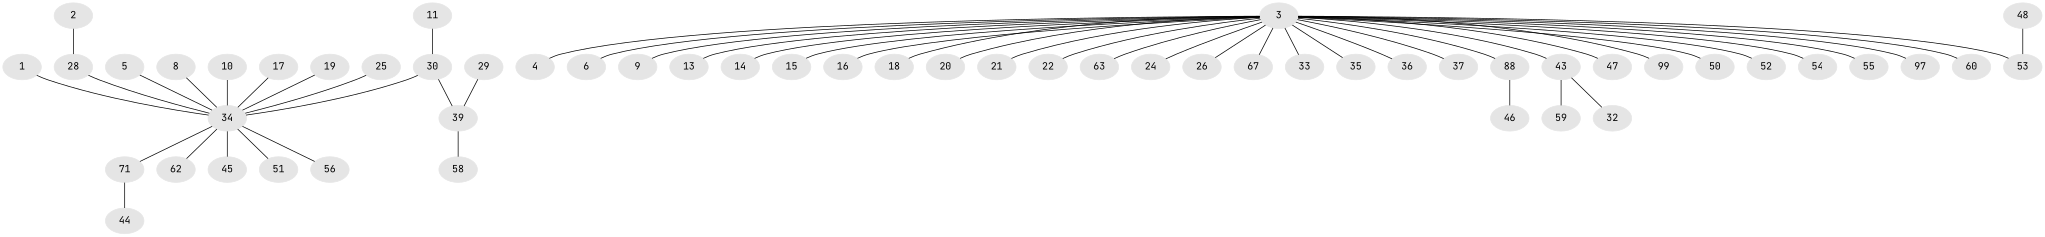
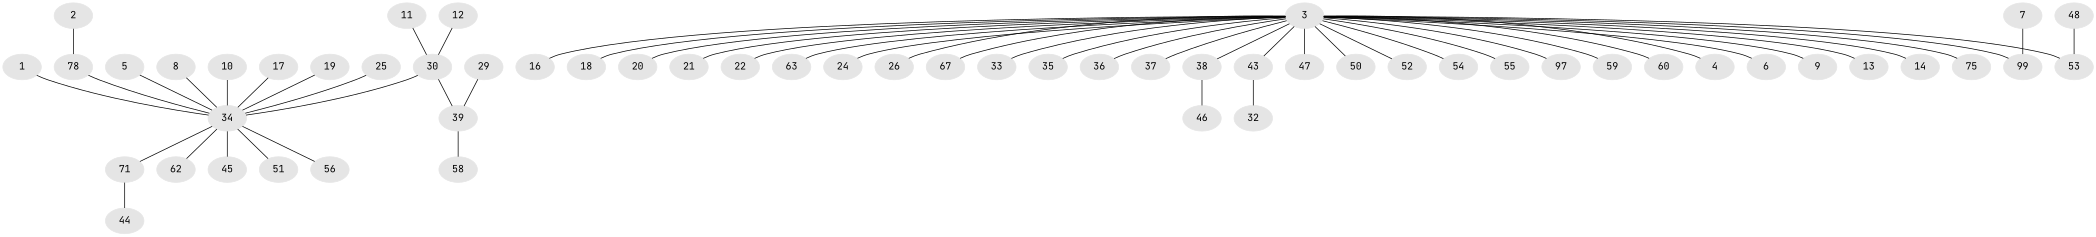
node "12": added
node "7": added
node "28": label "28" -> "78"
node "15": label "15" -> "75"
node "88": label "88" -> "38"
edge "43" -- "59": now "3" -- "59"
